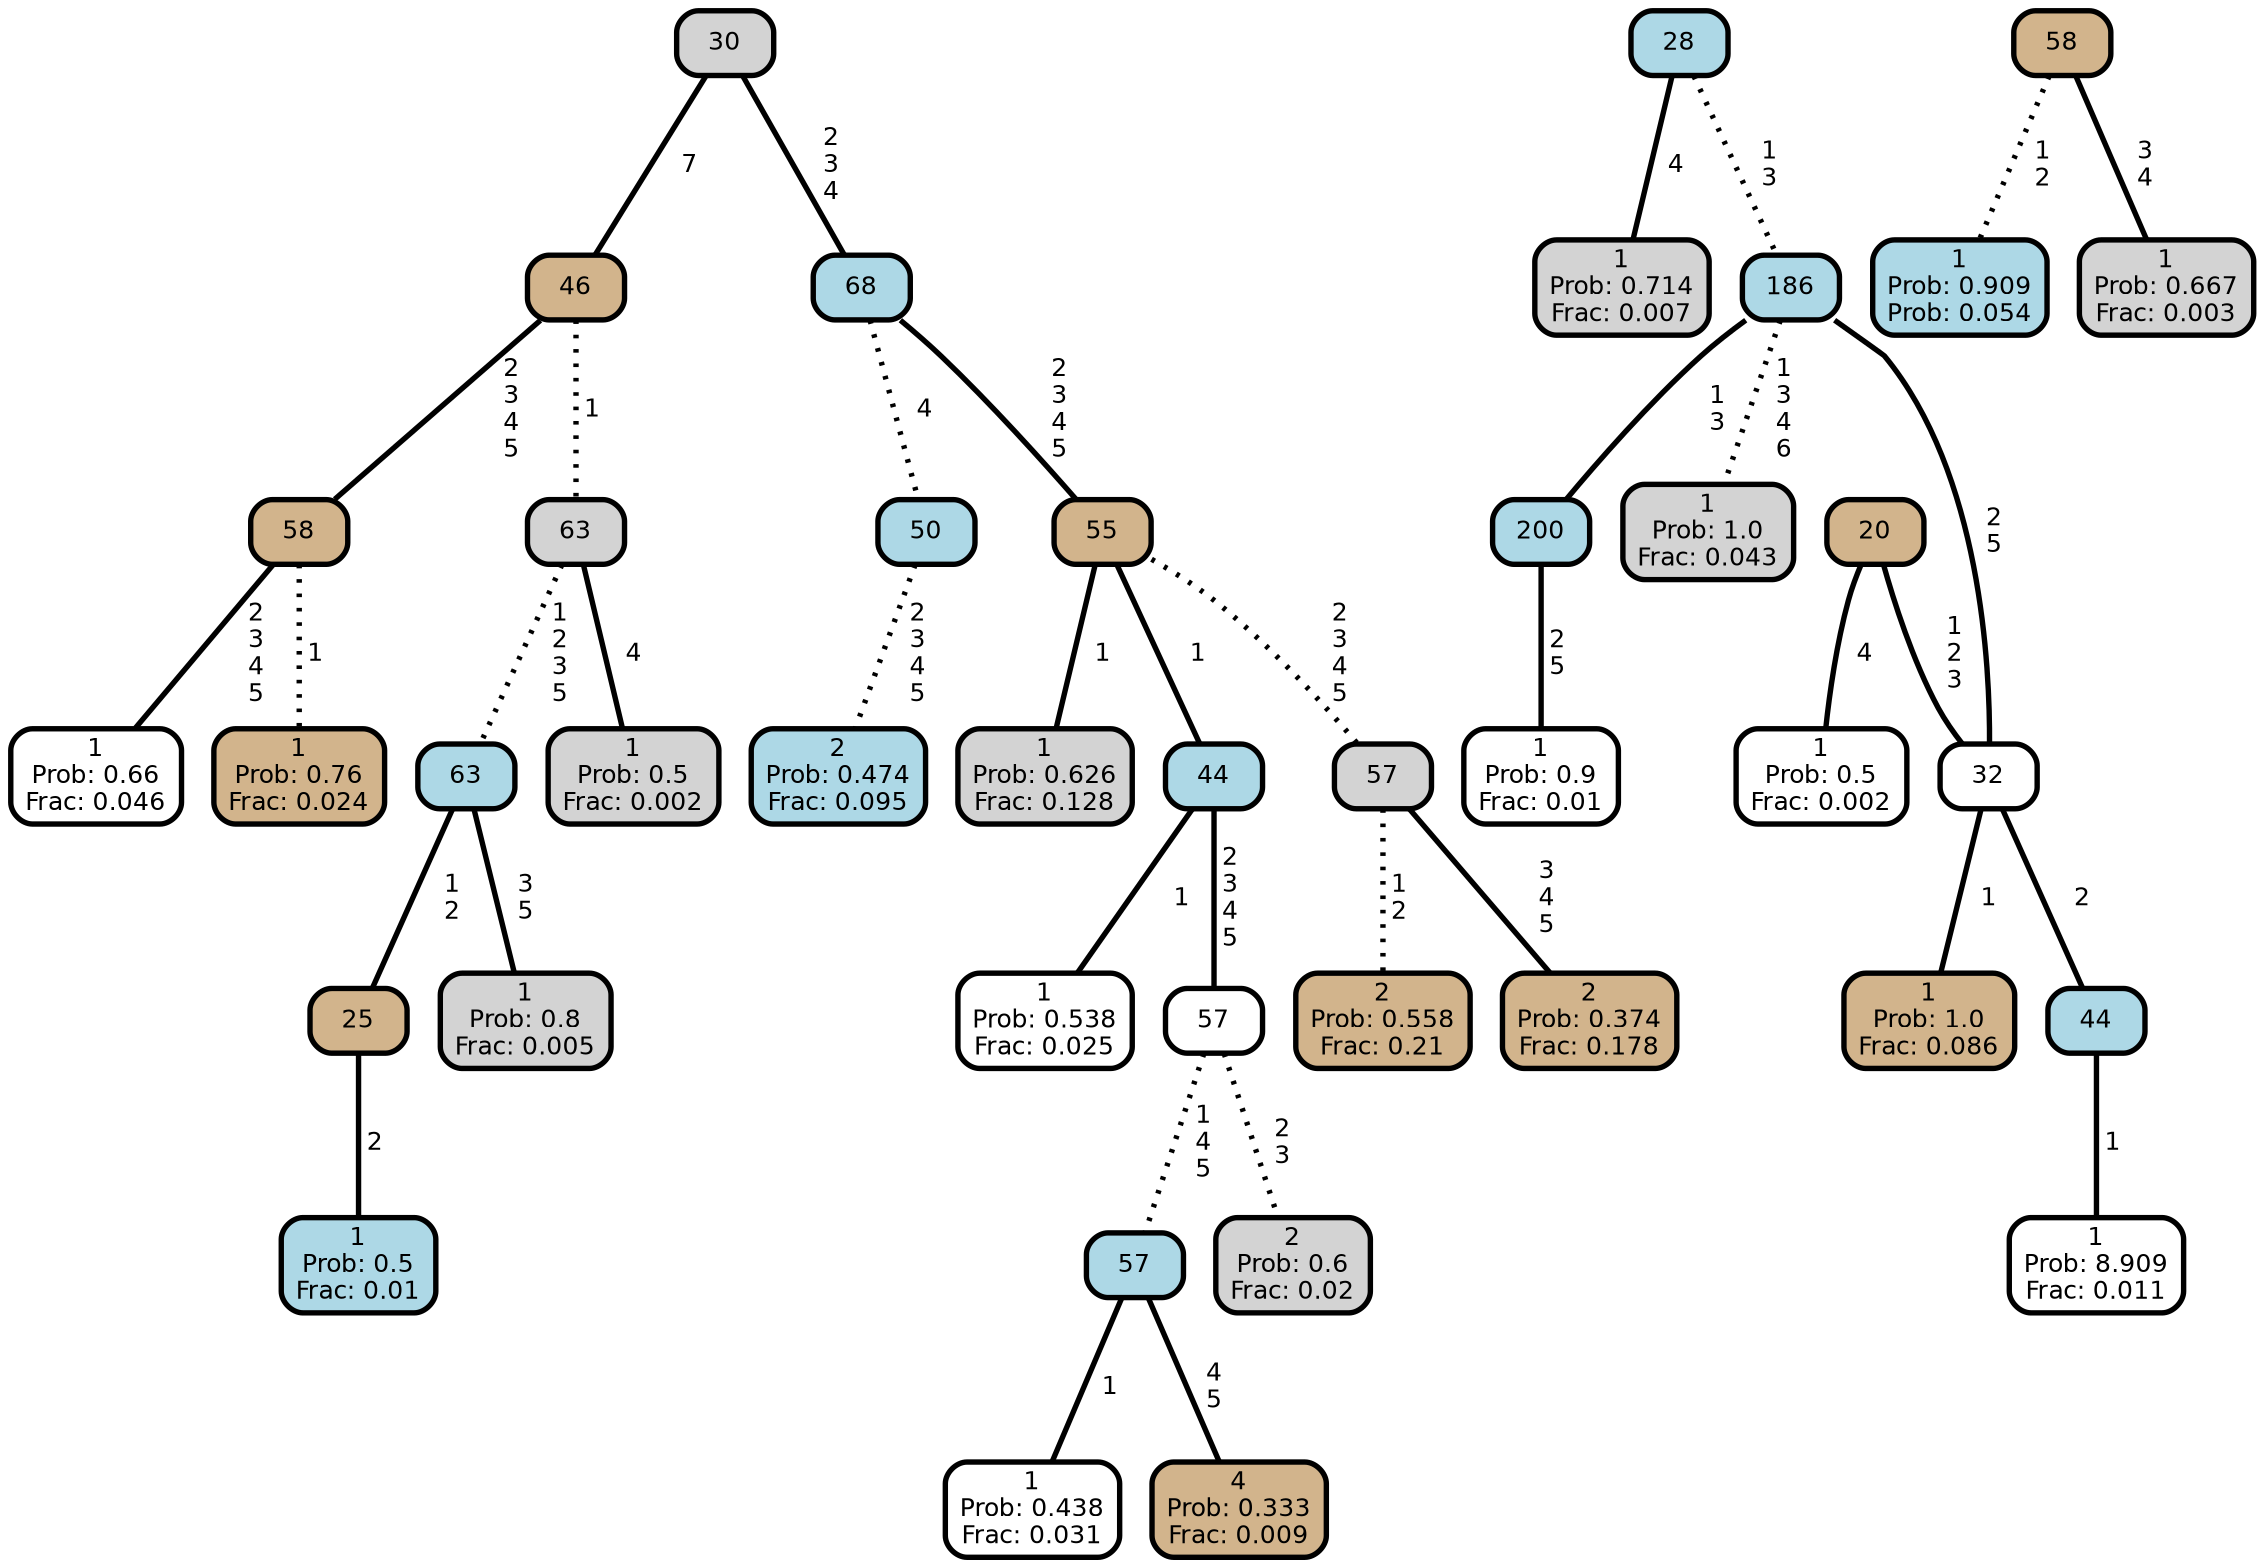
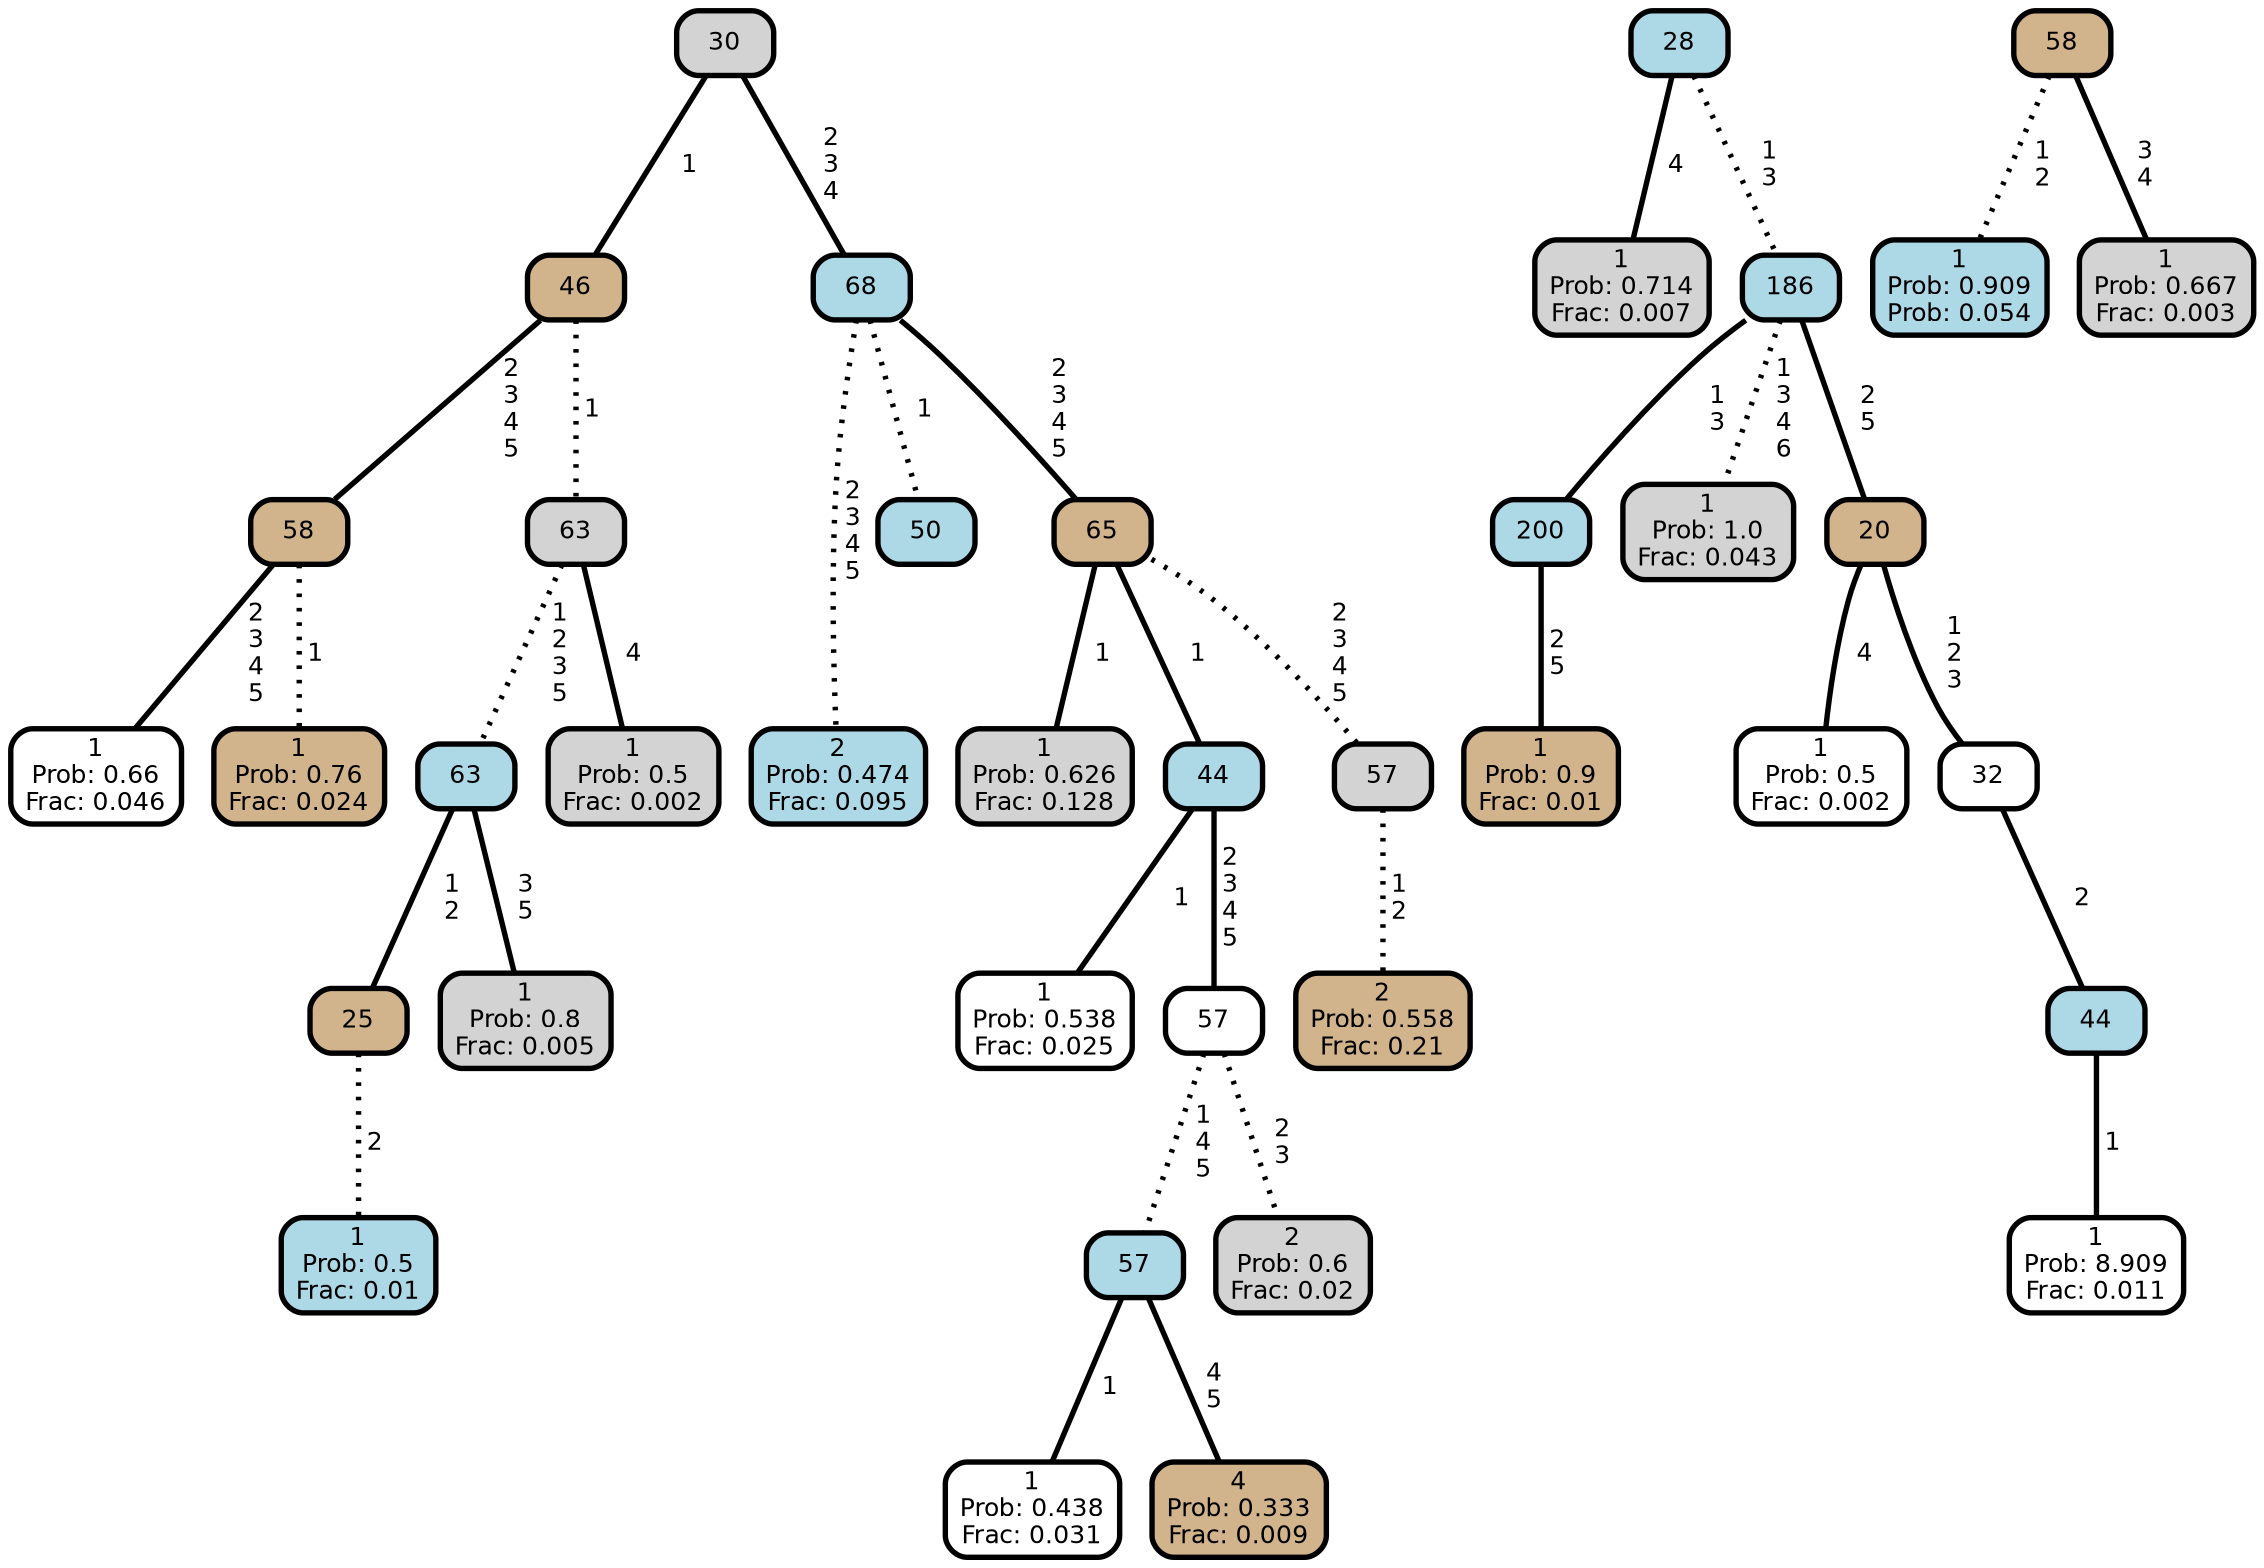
edge "30" -- "46": label " 7" -> " 1"
edge "68" -- "50": label " 4" -> " 1"
edge "186" -- "32": now "186" -- "20"
node "55": label "55" -> "65"
edge "50" -- "2 Prob: 0.474 Frac: 0.095": now "68" -- "2 Prob: 0.474 Frac: 0.095"
node "1 Prob: 0.9 Frac: 0.01": fillcolor white -> tan
node "2 Prob: 0.374 Frac: 0.178": removed
node "1 Prob: 1.0 Frac: 0.086": removed
edge "25" -- "1 Prob: 0.5 Frac: 0.01": style solid -> dotted
